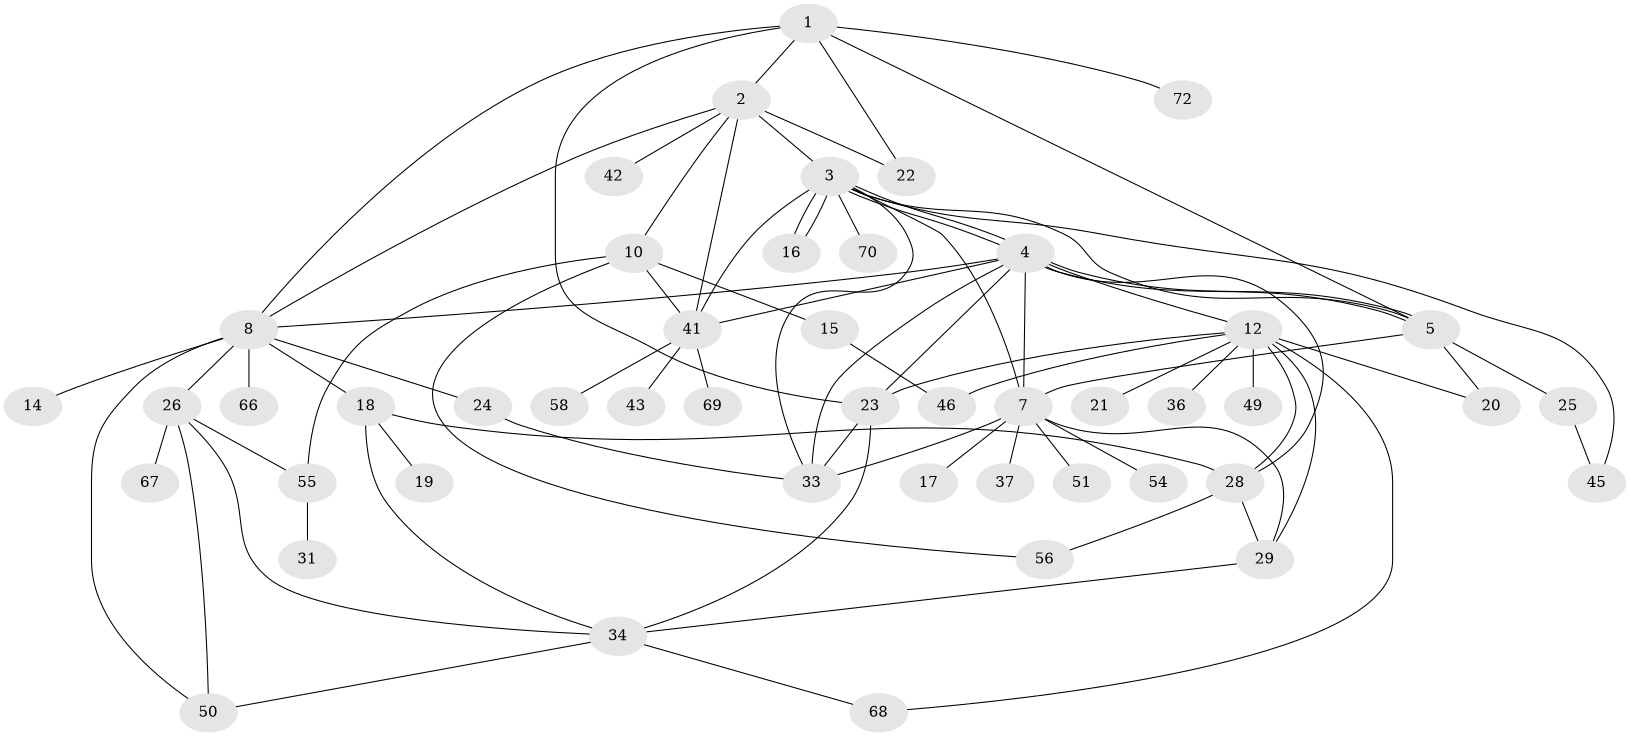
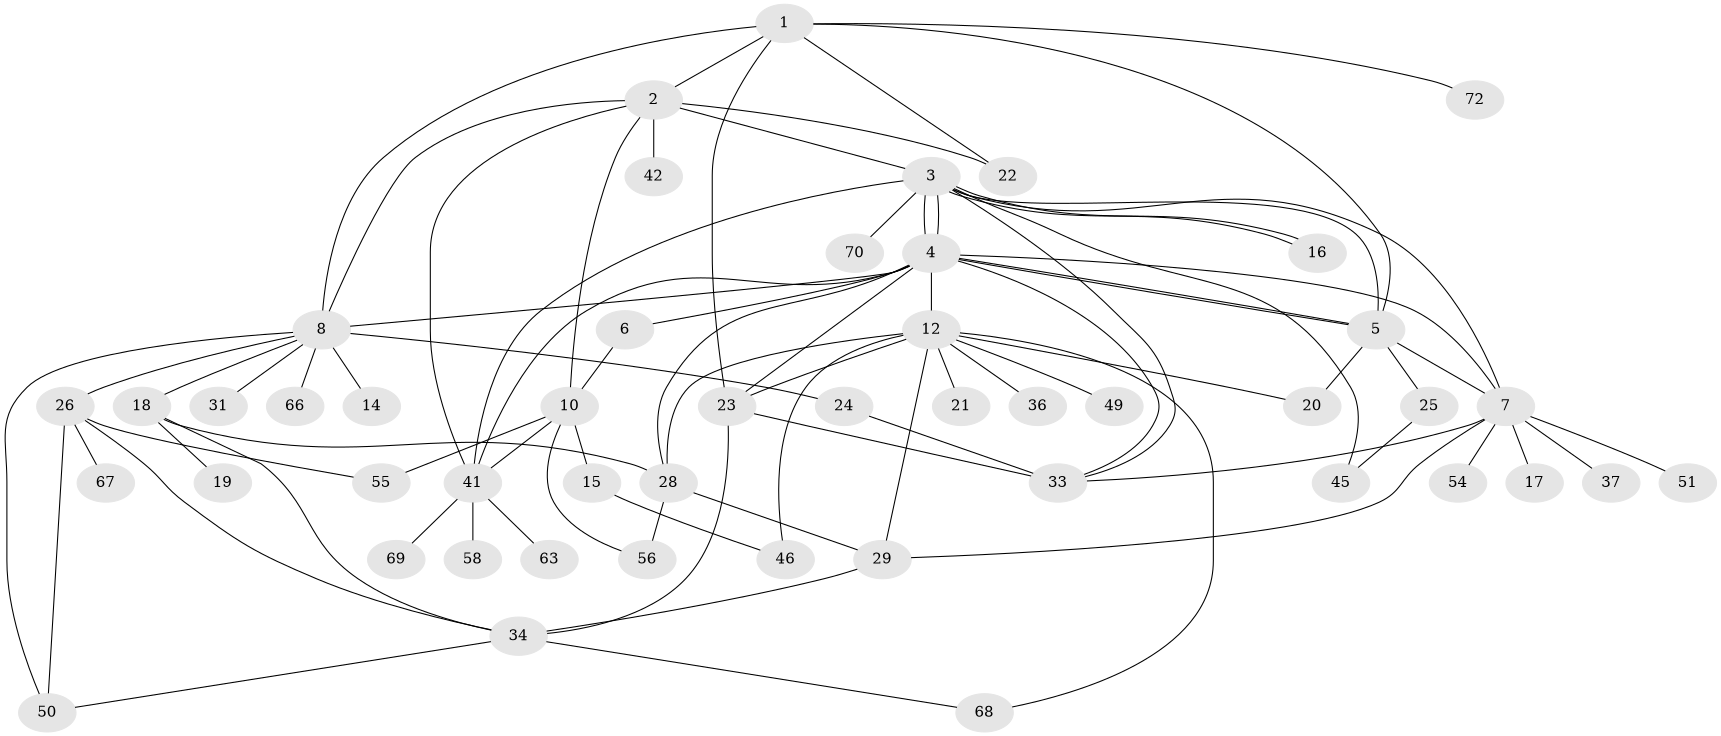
node "6": added
node "43": label "43" -> "63"
edge "55" -- "31": now "8" -- "31"
